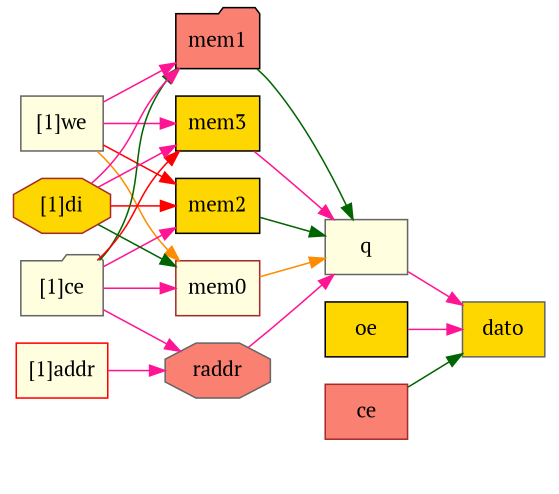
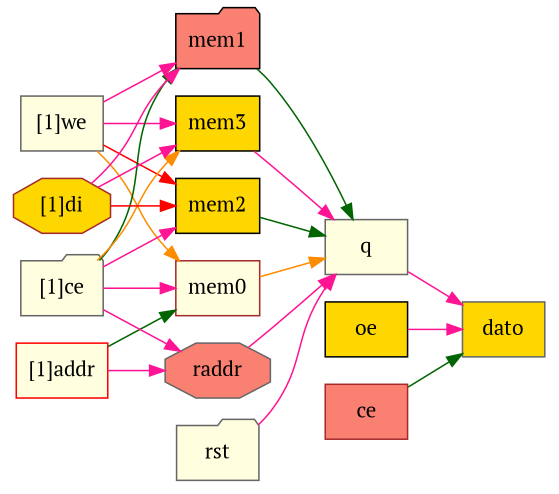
edge "[1]ce" -> "mem3": color red -> darkorange
edge "[1]di" -> "mem0": now "[1]addr" -> "mem0"
node "rst": added
